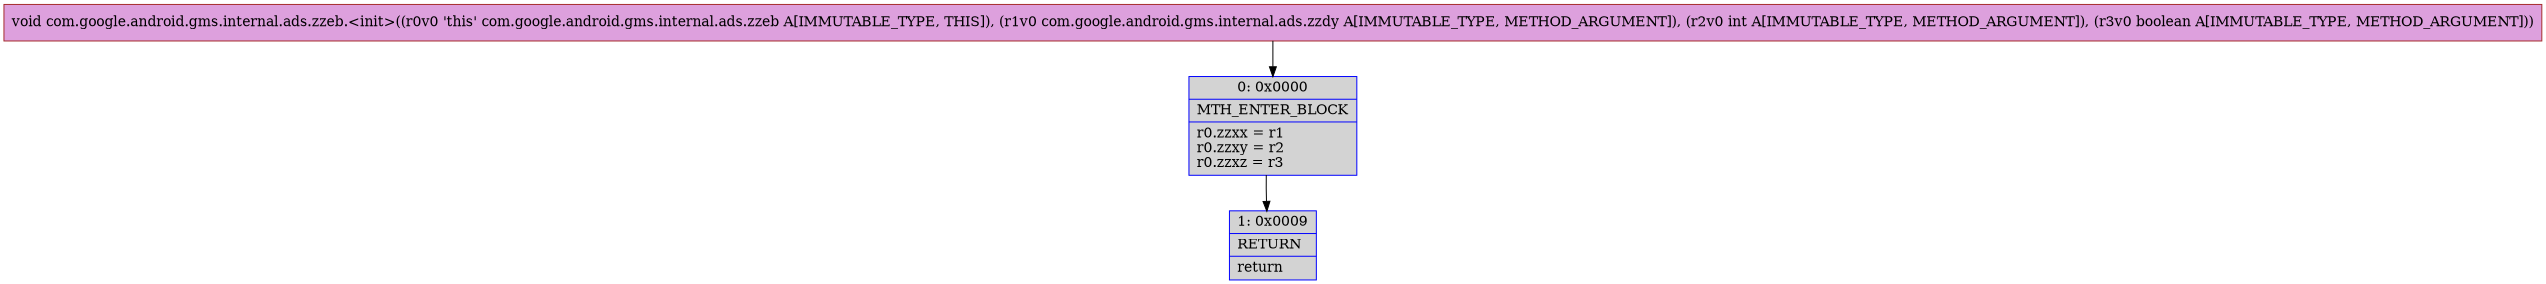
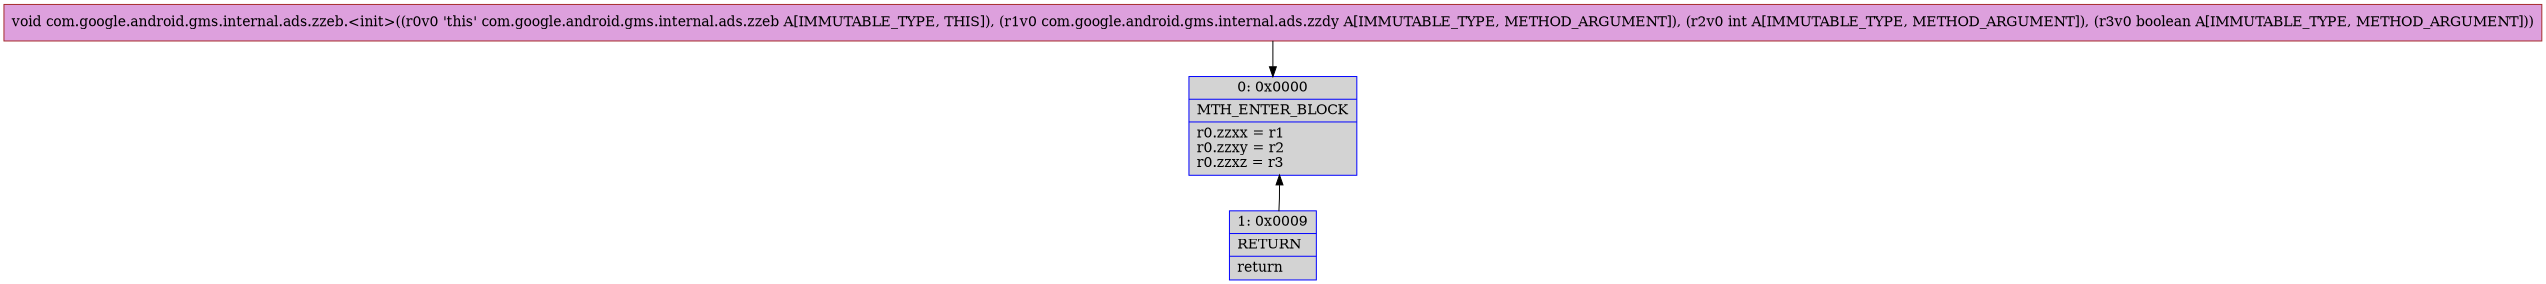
edge "0: 0x0000" -> "1: 0x0009": reversed
